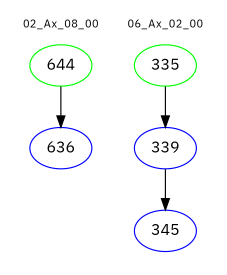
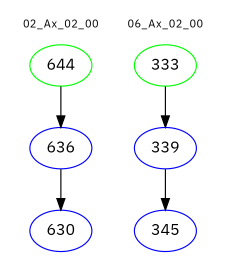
cluster "02_Ax_08_00": label "02_Ax_08_00" -> "02_Ax_02_00"
node "335": label "335" -> "333"
node "630": added
